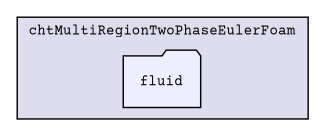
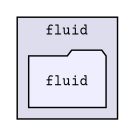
cluster "chtMultiRegionTwoPhaseEulerFoam": label "chtMultiRegionTwoPhaseEulerFoam" -> "fluid"
